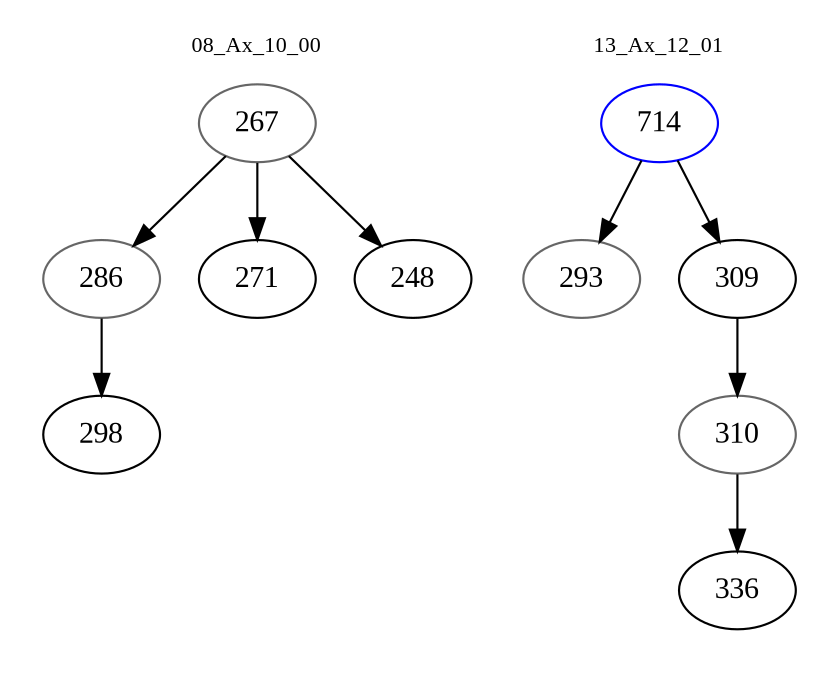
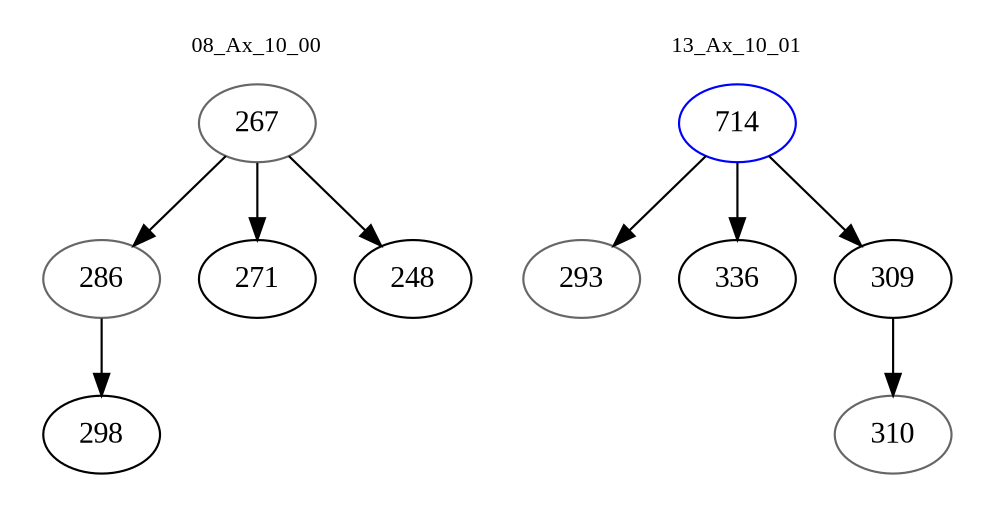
cluster "13_Ax_12_01": label "13_Ax_12_01" -> "13_Ax_10_01"
edge "310" -> "336": now "714" -> "336"
